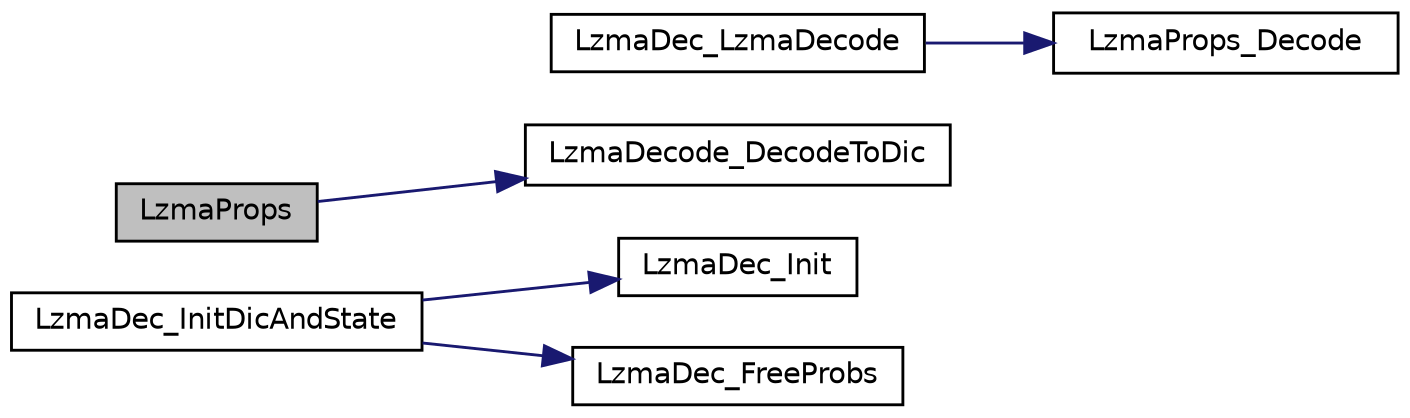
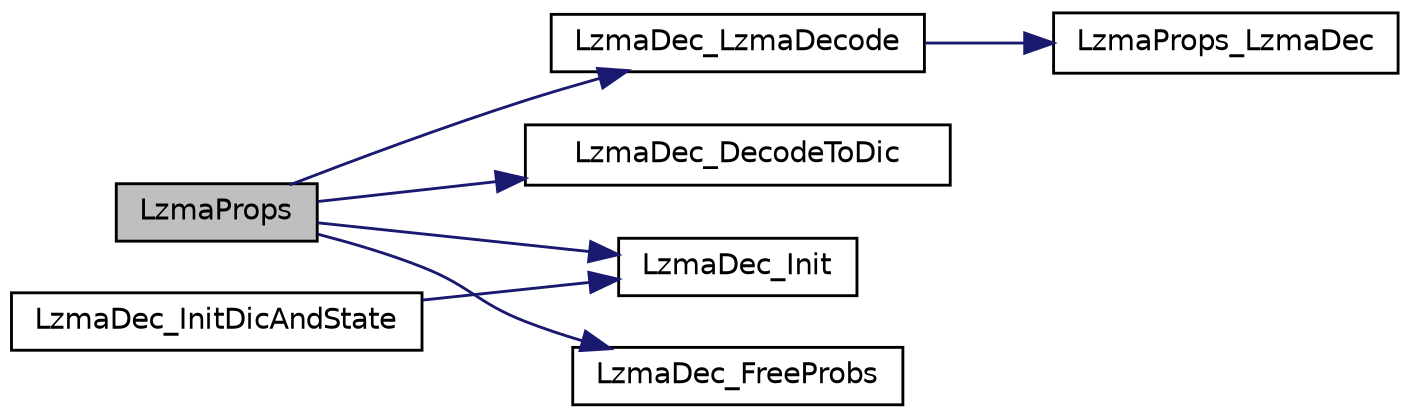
node "LzmaProps_Decode": label "LzmaProps_Decode" -> "LzmaProps_LzmaDec"
edge "LzmaProps" -> "LzmaDec_LzmaDecode": added
node "LzmaDecode_DecodeToDic": label "LzmaDecode_DecodeToDic" -> "LzmaDec_DecodeToDic"
edge "LzmaProps" -> "LzmaDec_Init": added
edge "LzmaDec_InitDicAndState" -> "LzmaDec_FreeProbs": now "LzmaProps" -> "LzmaDec_FreeProbs"
